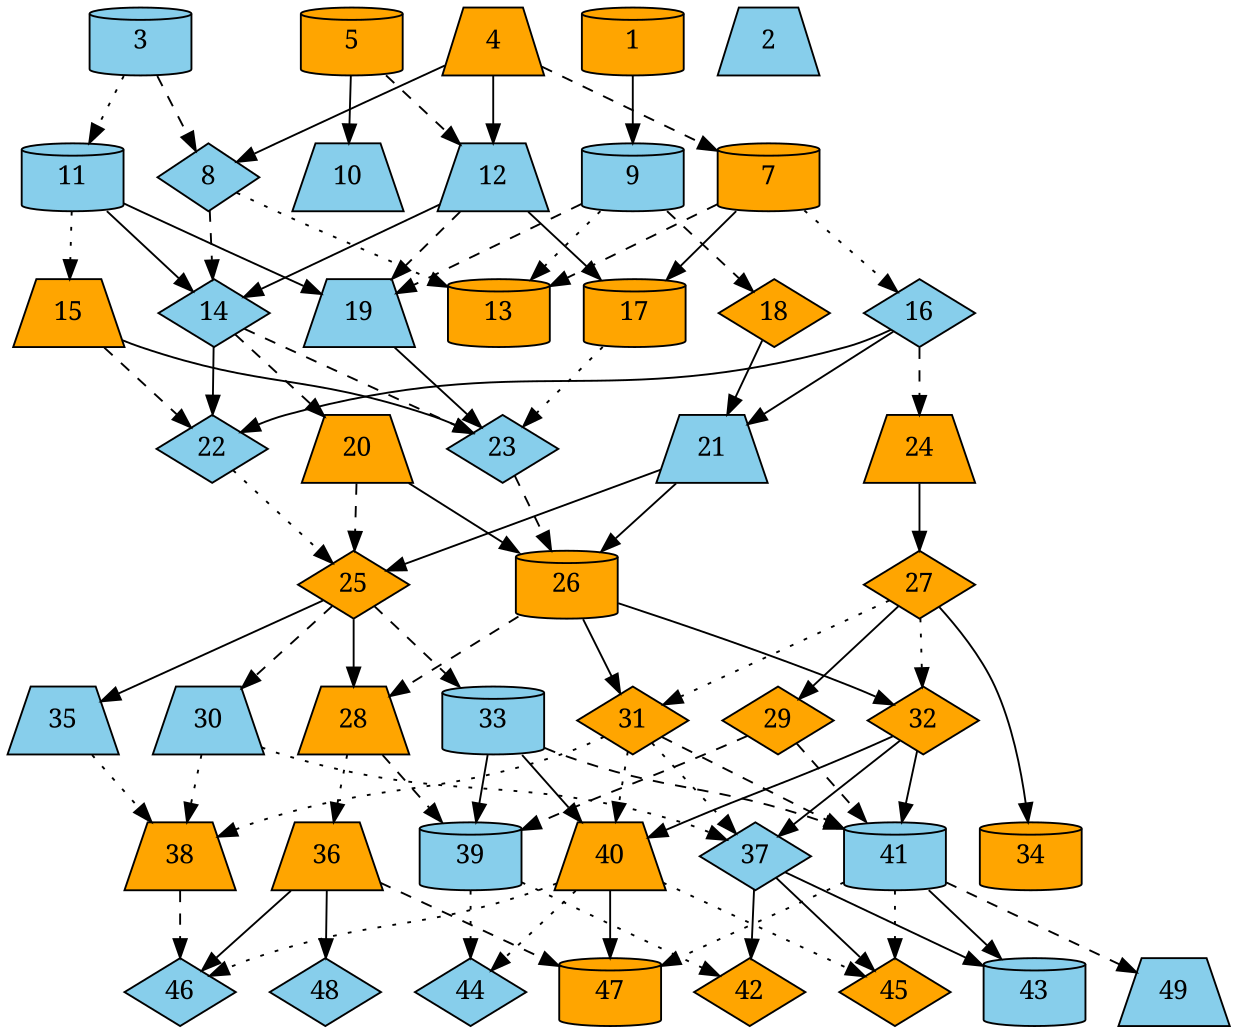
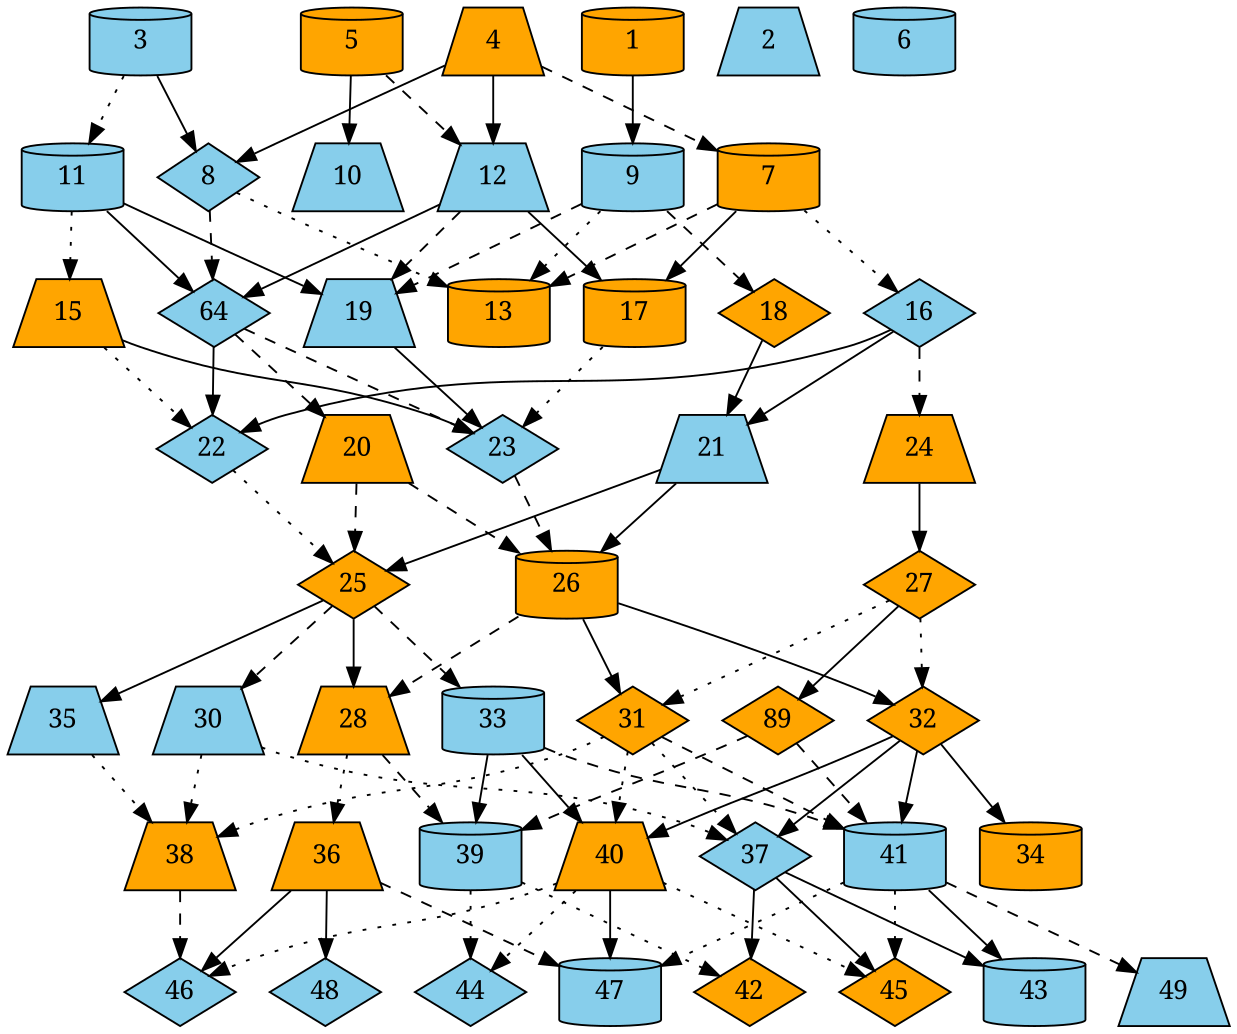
node "6": added
edge "3" -> "8": style dashed -> solid
node "14": label "14" -> "64"
edge "15" -> "22": style dashed -> dotted
edge "20" -> "26": style solid -> dashed
edge "27" -> "34": now "32" -> "34"
node "29": label "29" -> "89"
node "47": fillcolor orange -> skyblue
